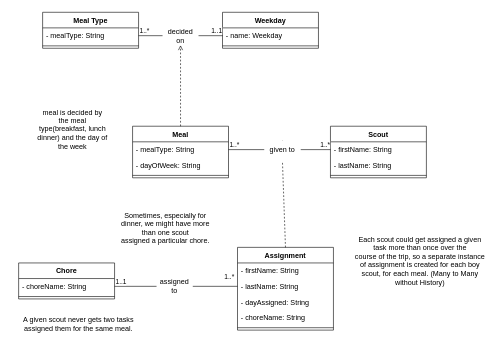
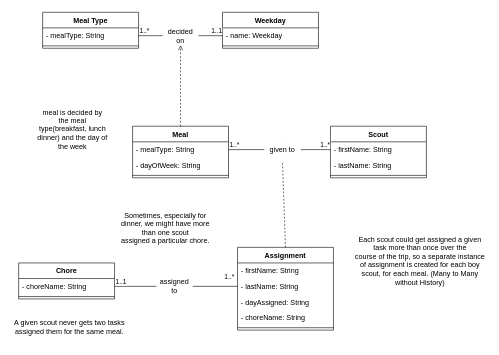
node "A given scout never gets two tasks assigned them for the same meal.": moved (78, 324) -> (69, 327)
